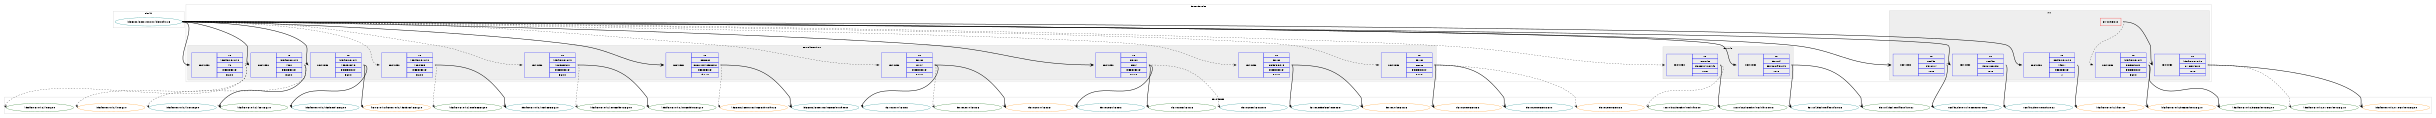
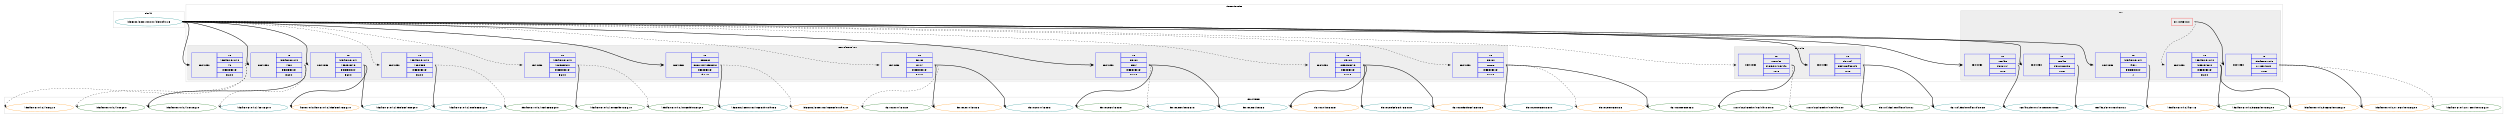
node "dev-qt/qtdeclarative-5.13.2": added
node "dev-qt/qtcore-5.13.2": color darkorange -> darkgreen
